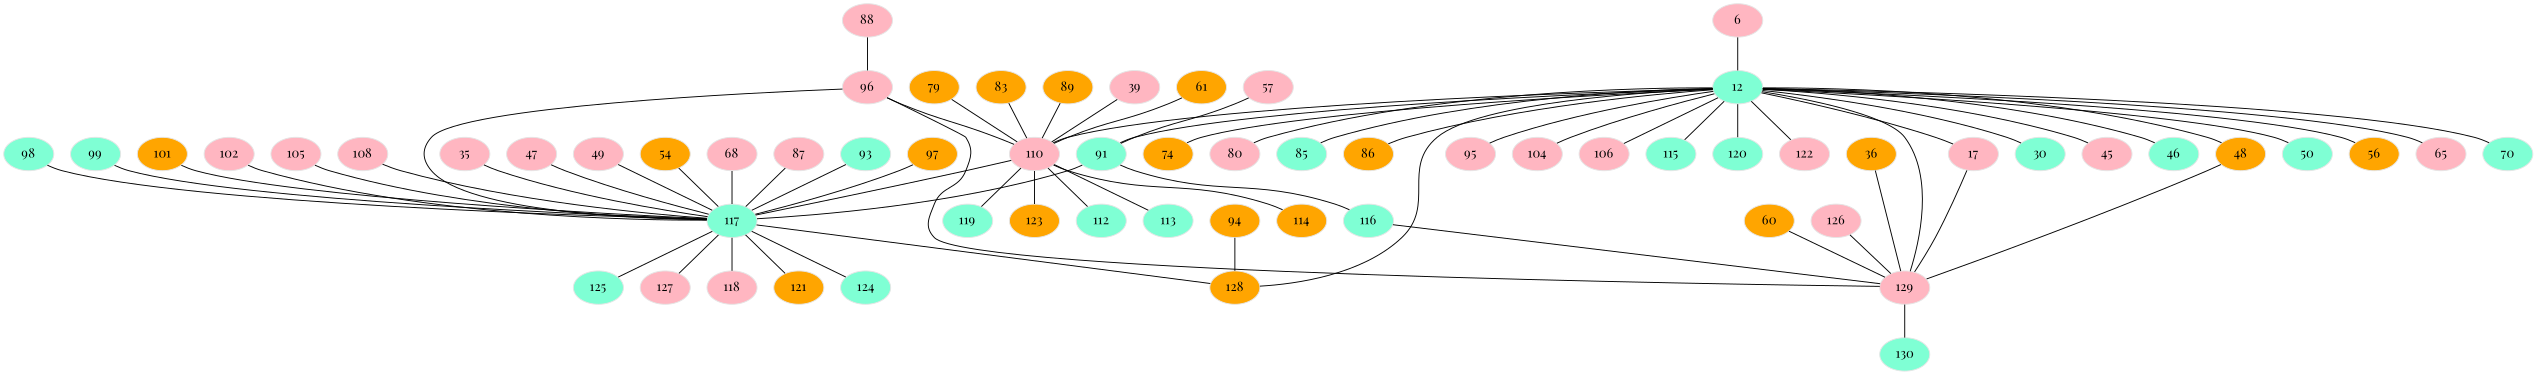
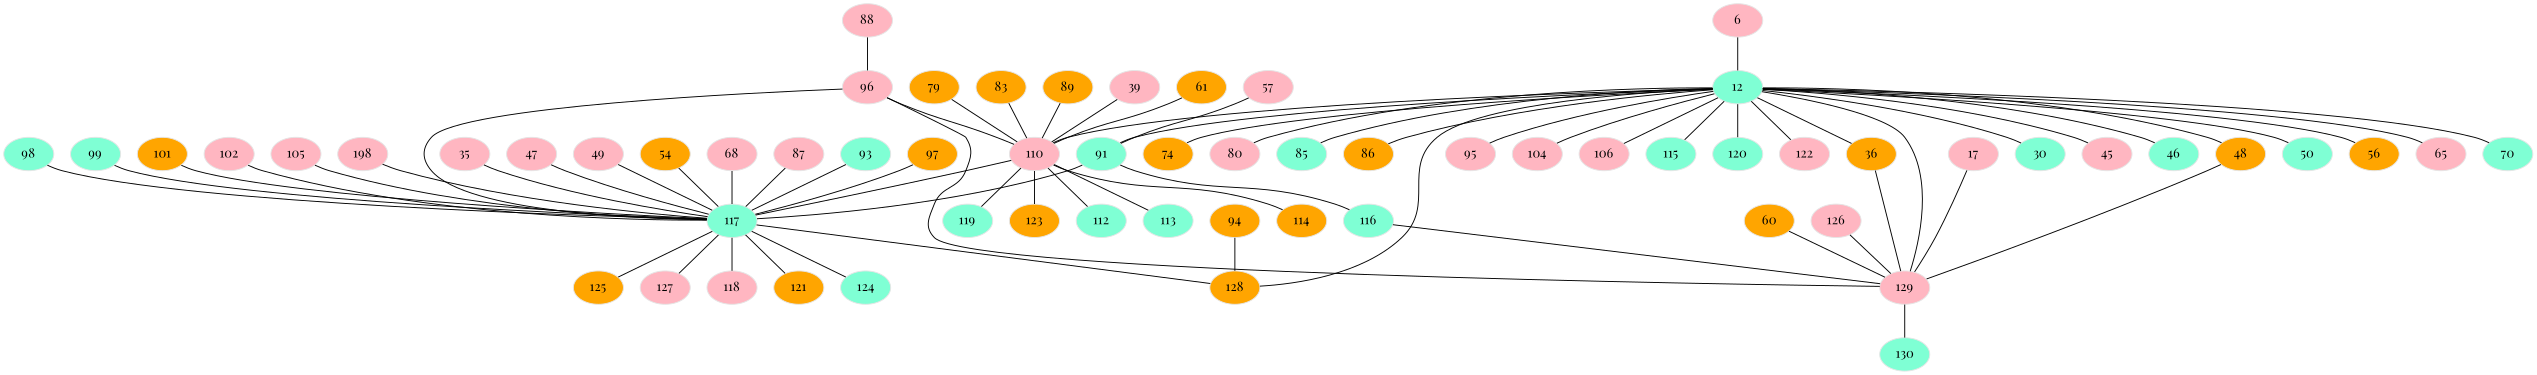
edge "12" -- "17": now "12" -- "36"
node "108": label "108" -> "198"
node "125": fillcolor aquamarine -> orange
